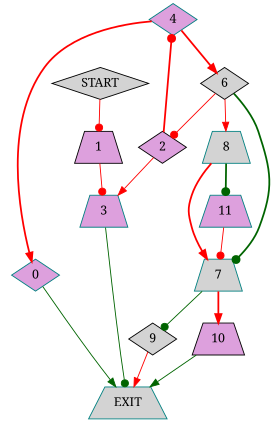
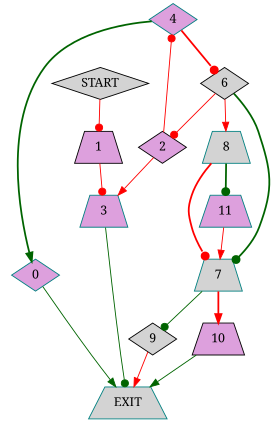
edge "4" -> "6": arrowhead normal -> dot
edge "2" -> "4": style bold -> solid
edge "4" -> "0": color red -> darkgreen
edge "8" -> "7": arrowhead normal -> dot
edge "11" -> "7": arrowhead dot -> normal
